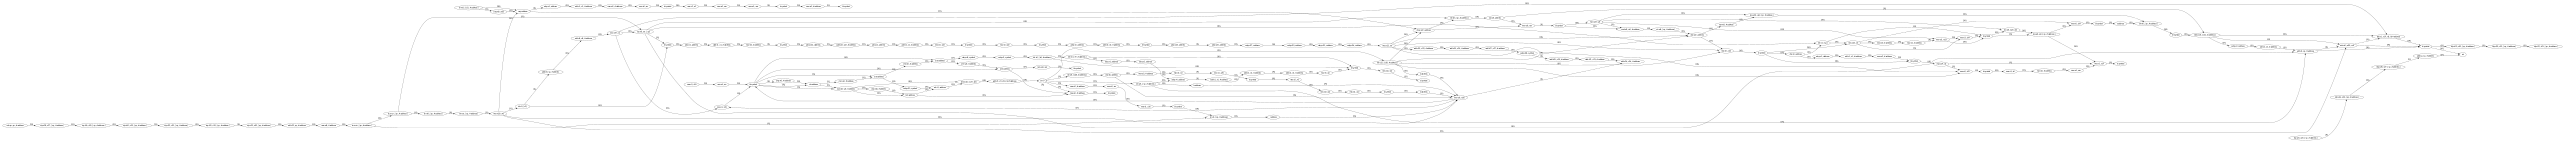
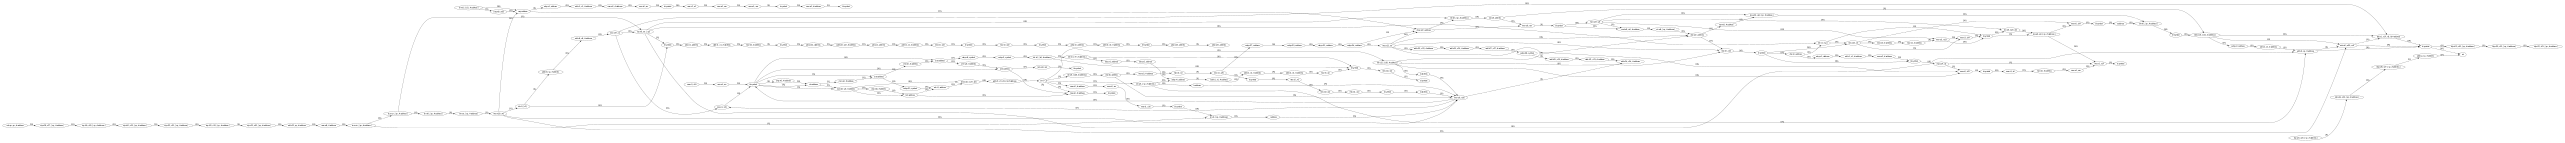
edge "adrp x24 , address" -> "adrp x27 , address": now "mov x1 , x25" -> "adrp x27 , address"
edge "ldr x22 , [ x28 , # address ]" -> "cbnz x22 , address": now "adrp x26 , address" -> "cbnz x22 , address"
